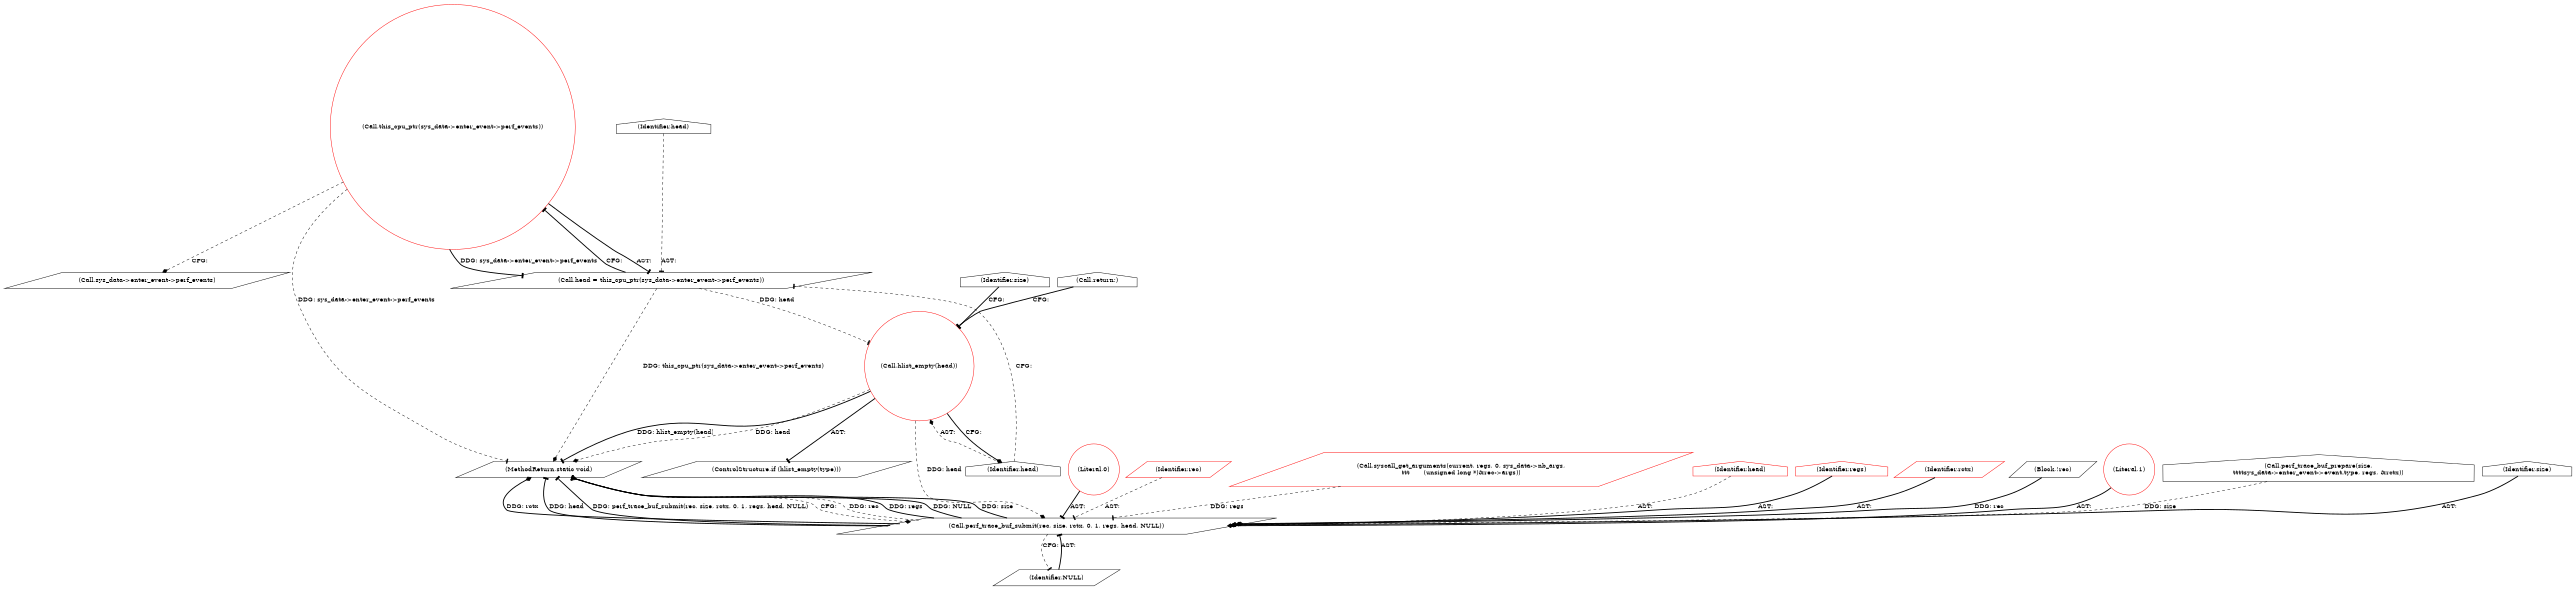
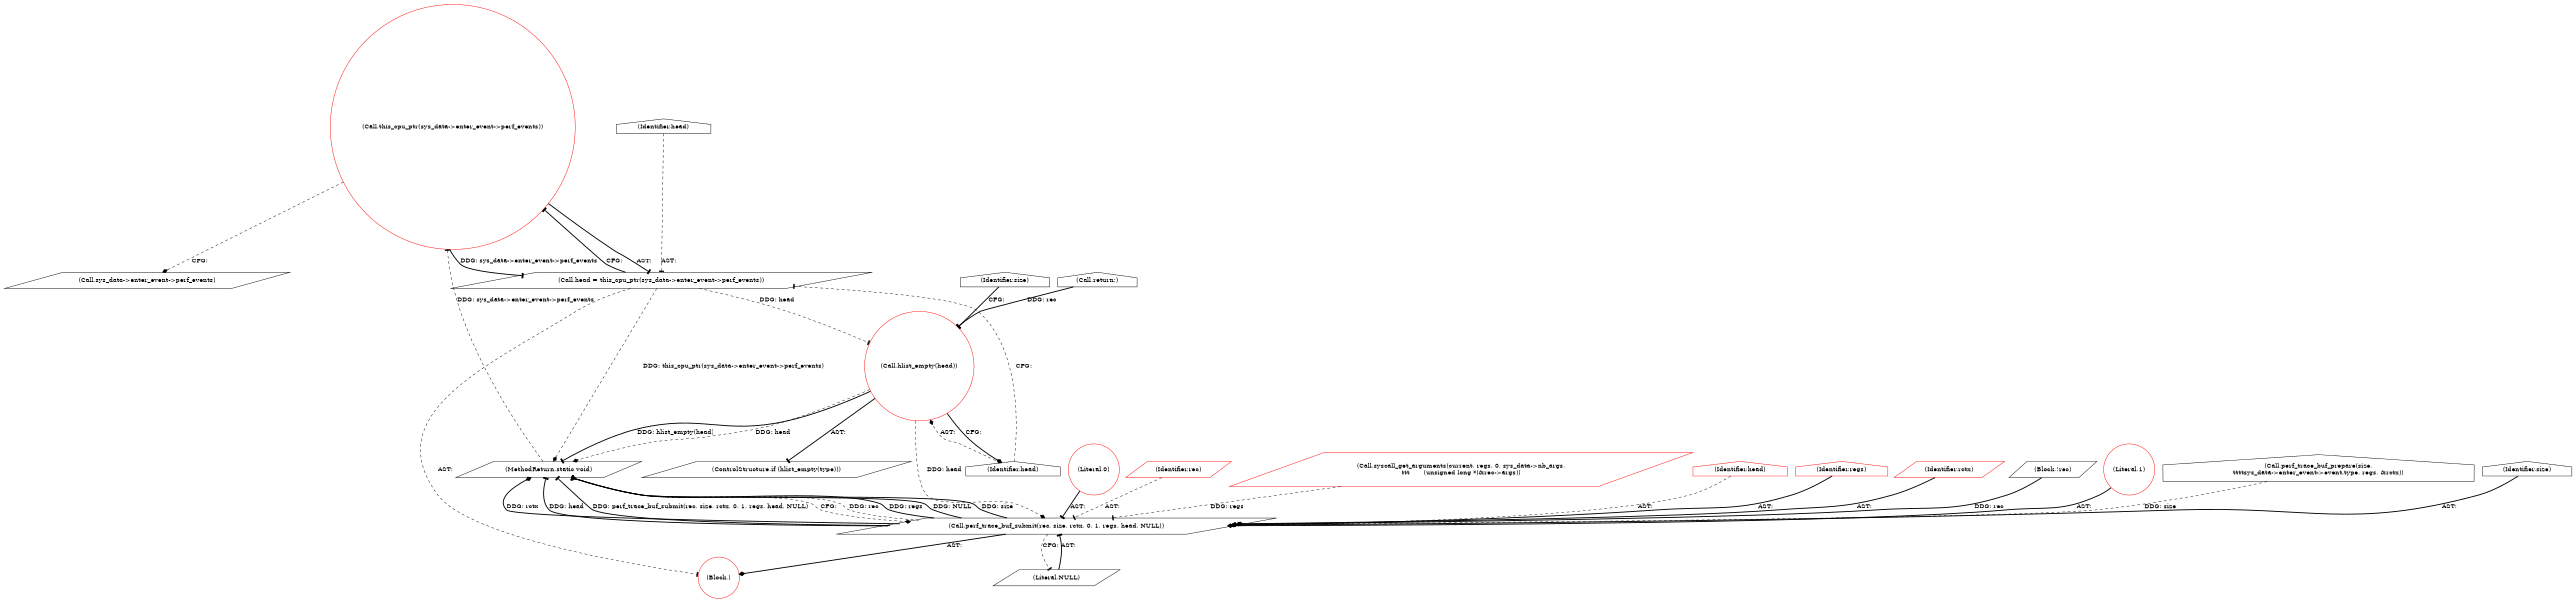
edge "(Call,return;)" -> "(Call,hlist_empty(head))": label "CFG: " -> "DDG: rec"
edge "(Call,this_cpu_ptr(sys_data->enter_event->perf_events))" -> "(MethodReturn,static void)": reversed
node "(Block,)": added
node "(Identifier,NULL)": label "(Identifier,NULL)" -> "(Literal,NULL)"
